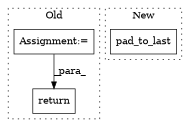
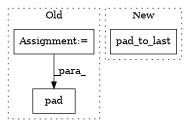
node "return": label "return" -> "pad"
